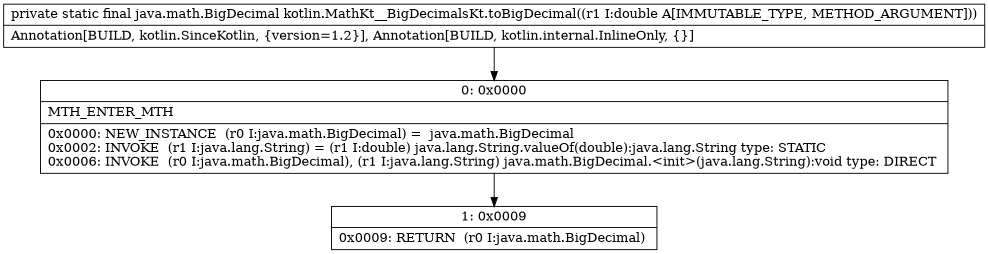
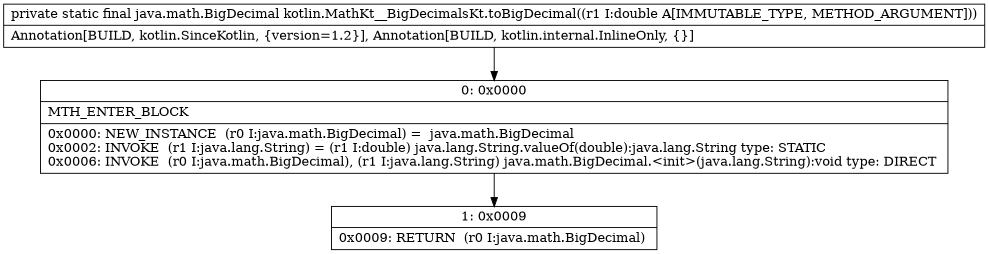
node "0: 0x0000": text "MTH_ENTER_MTH" -> "MTH_ENTER_BLOCK"
